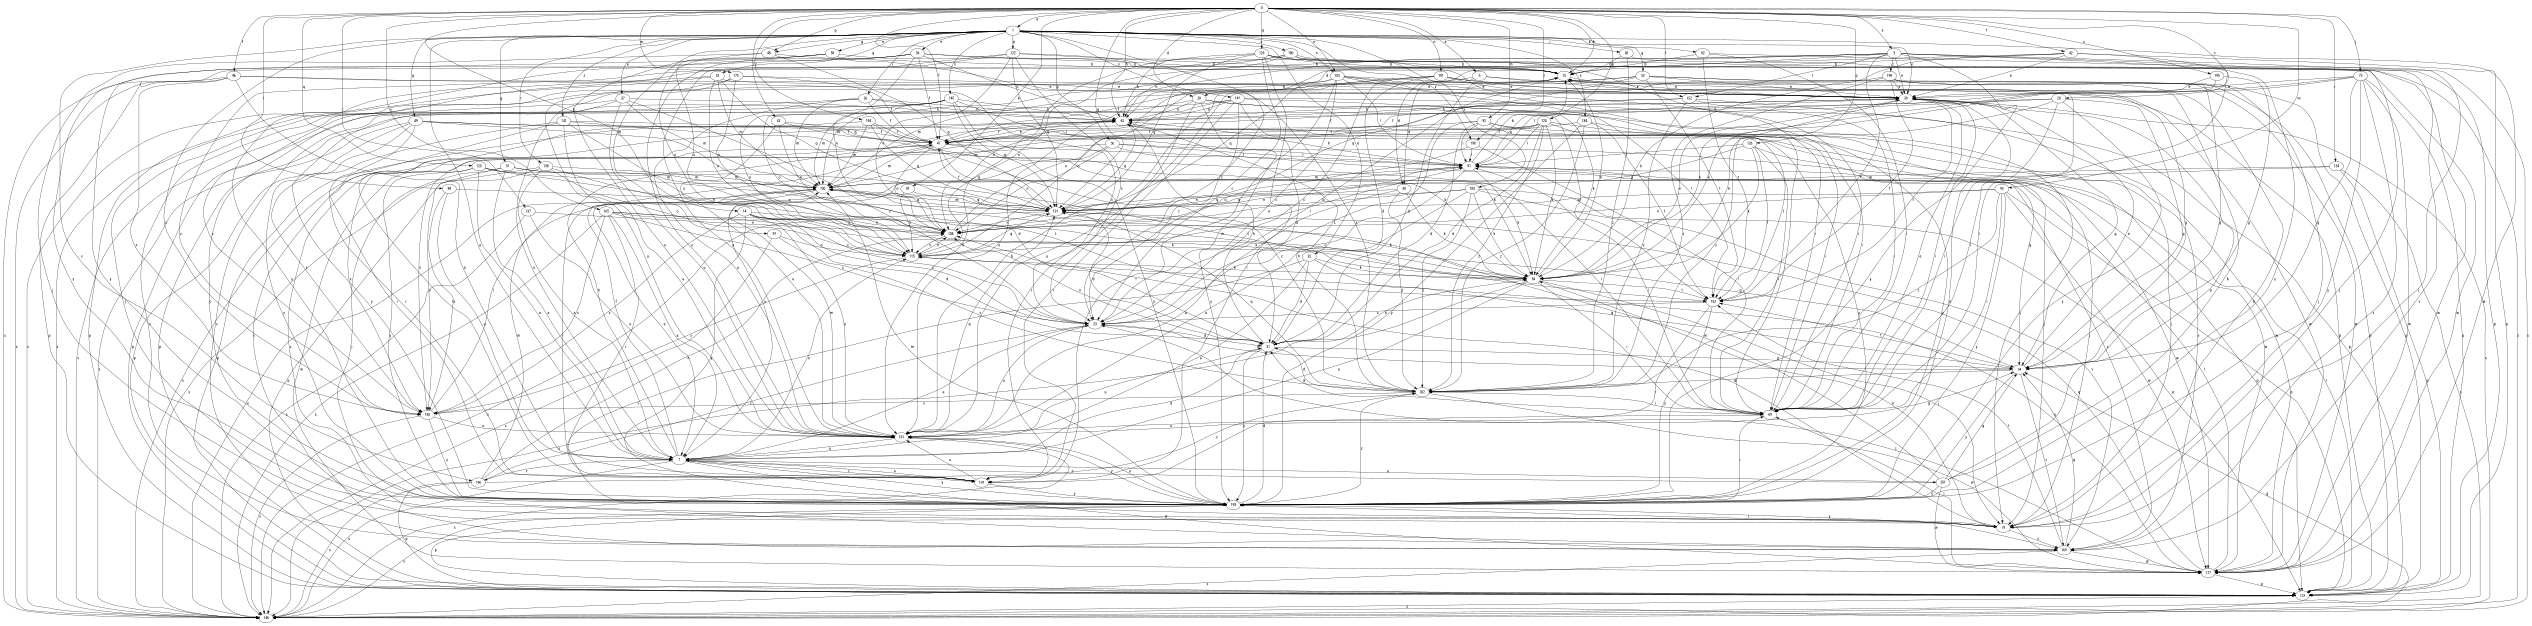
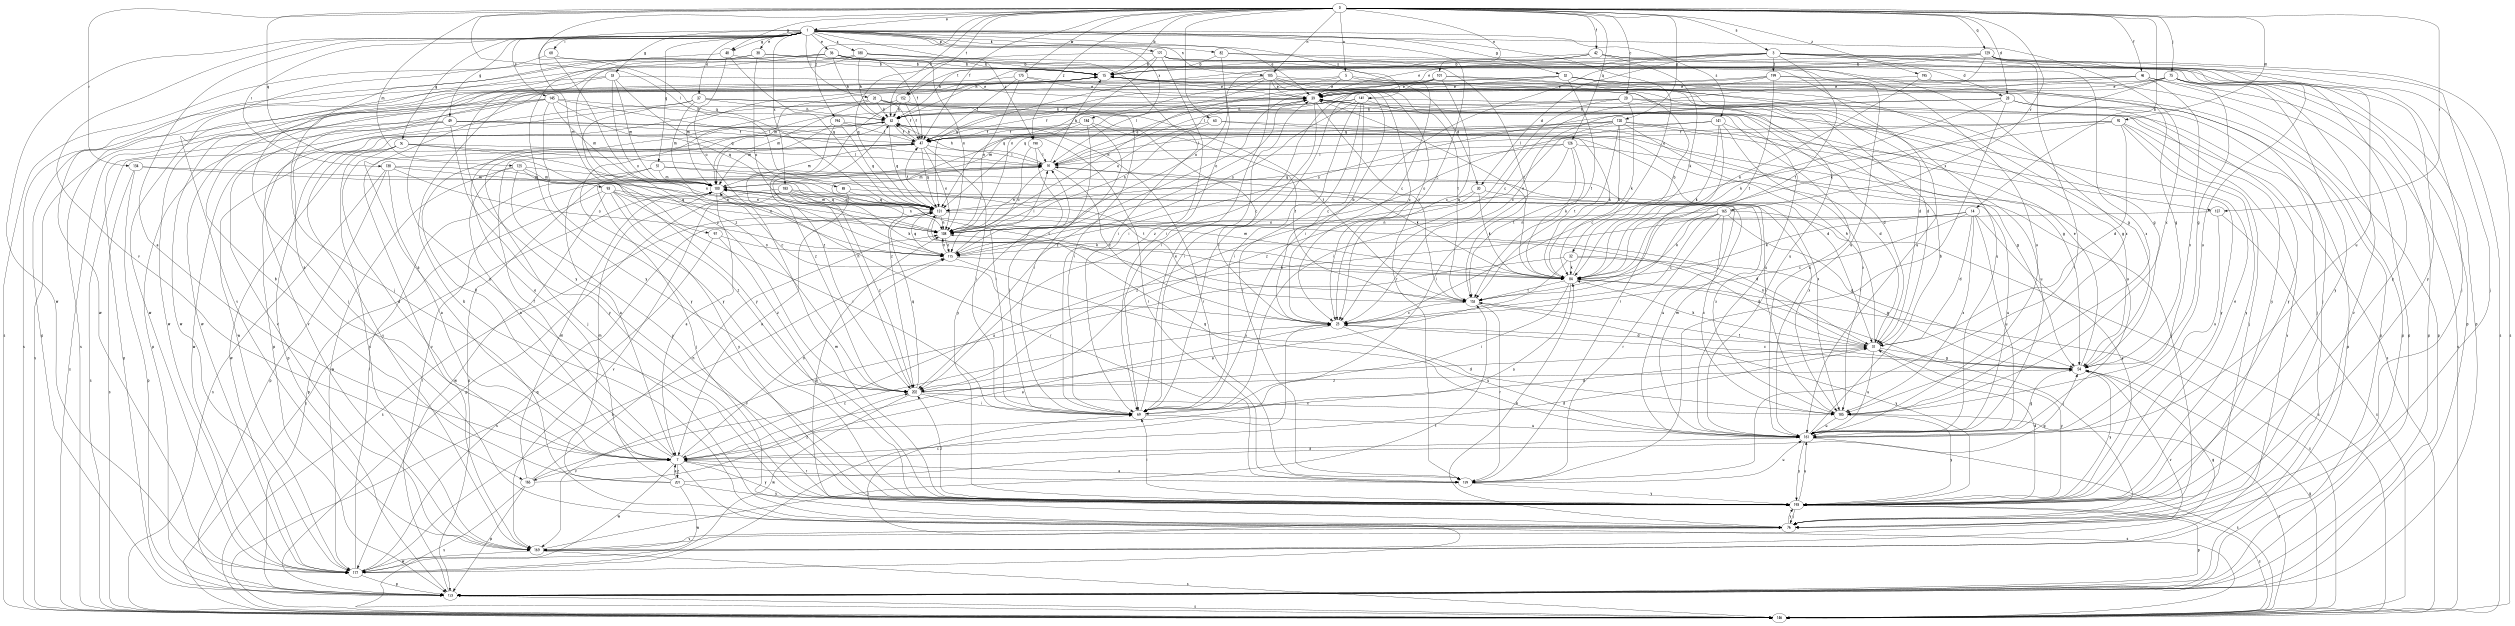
edge "120" -> "185": now "120" -> "137"
node "81": removed
